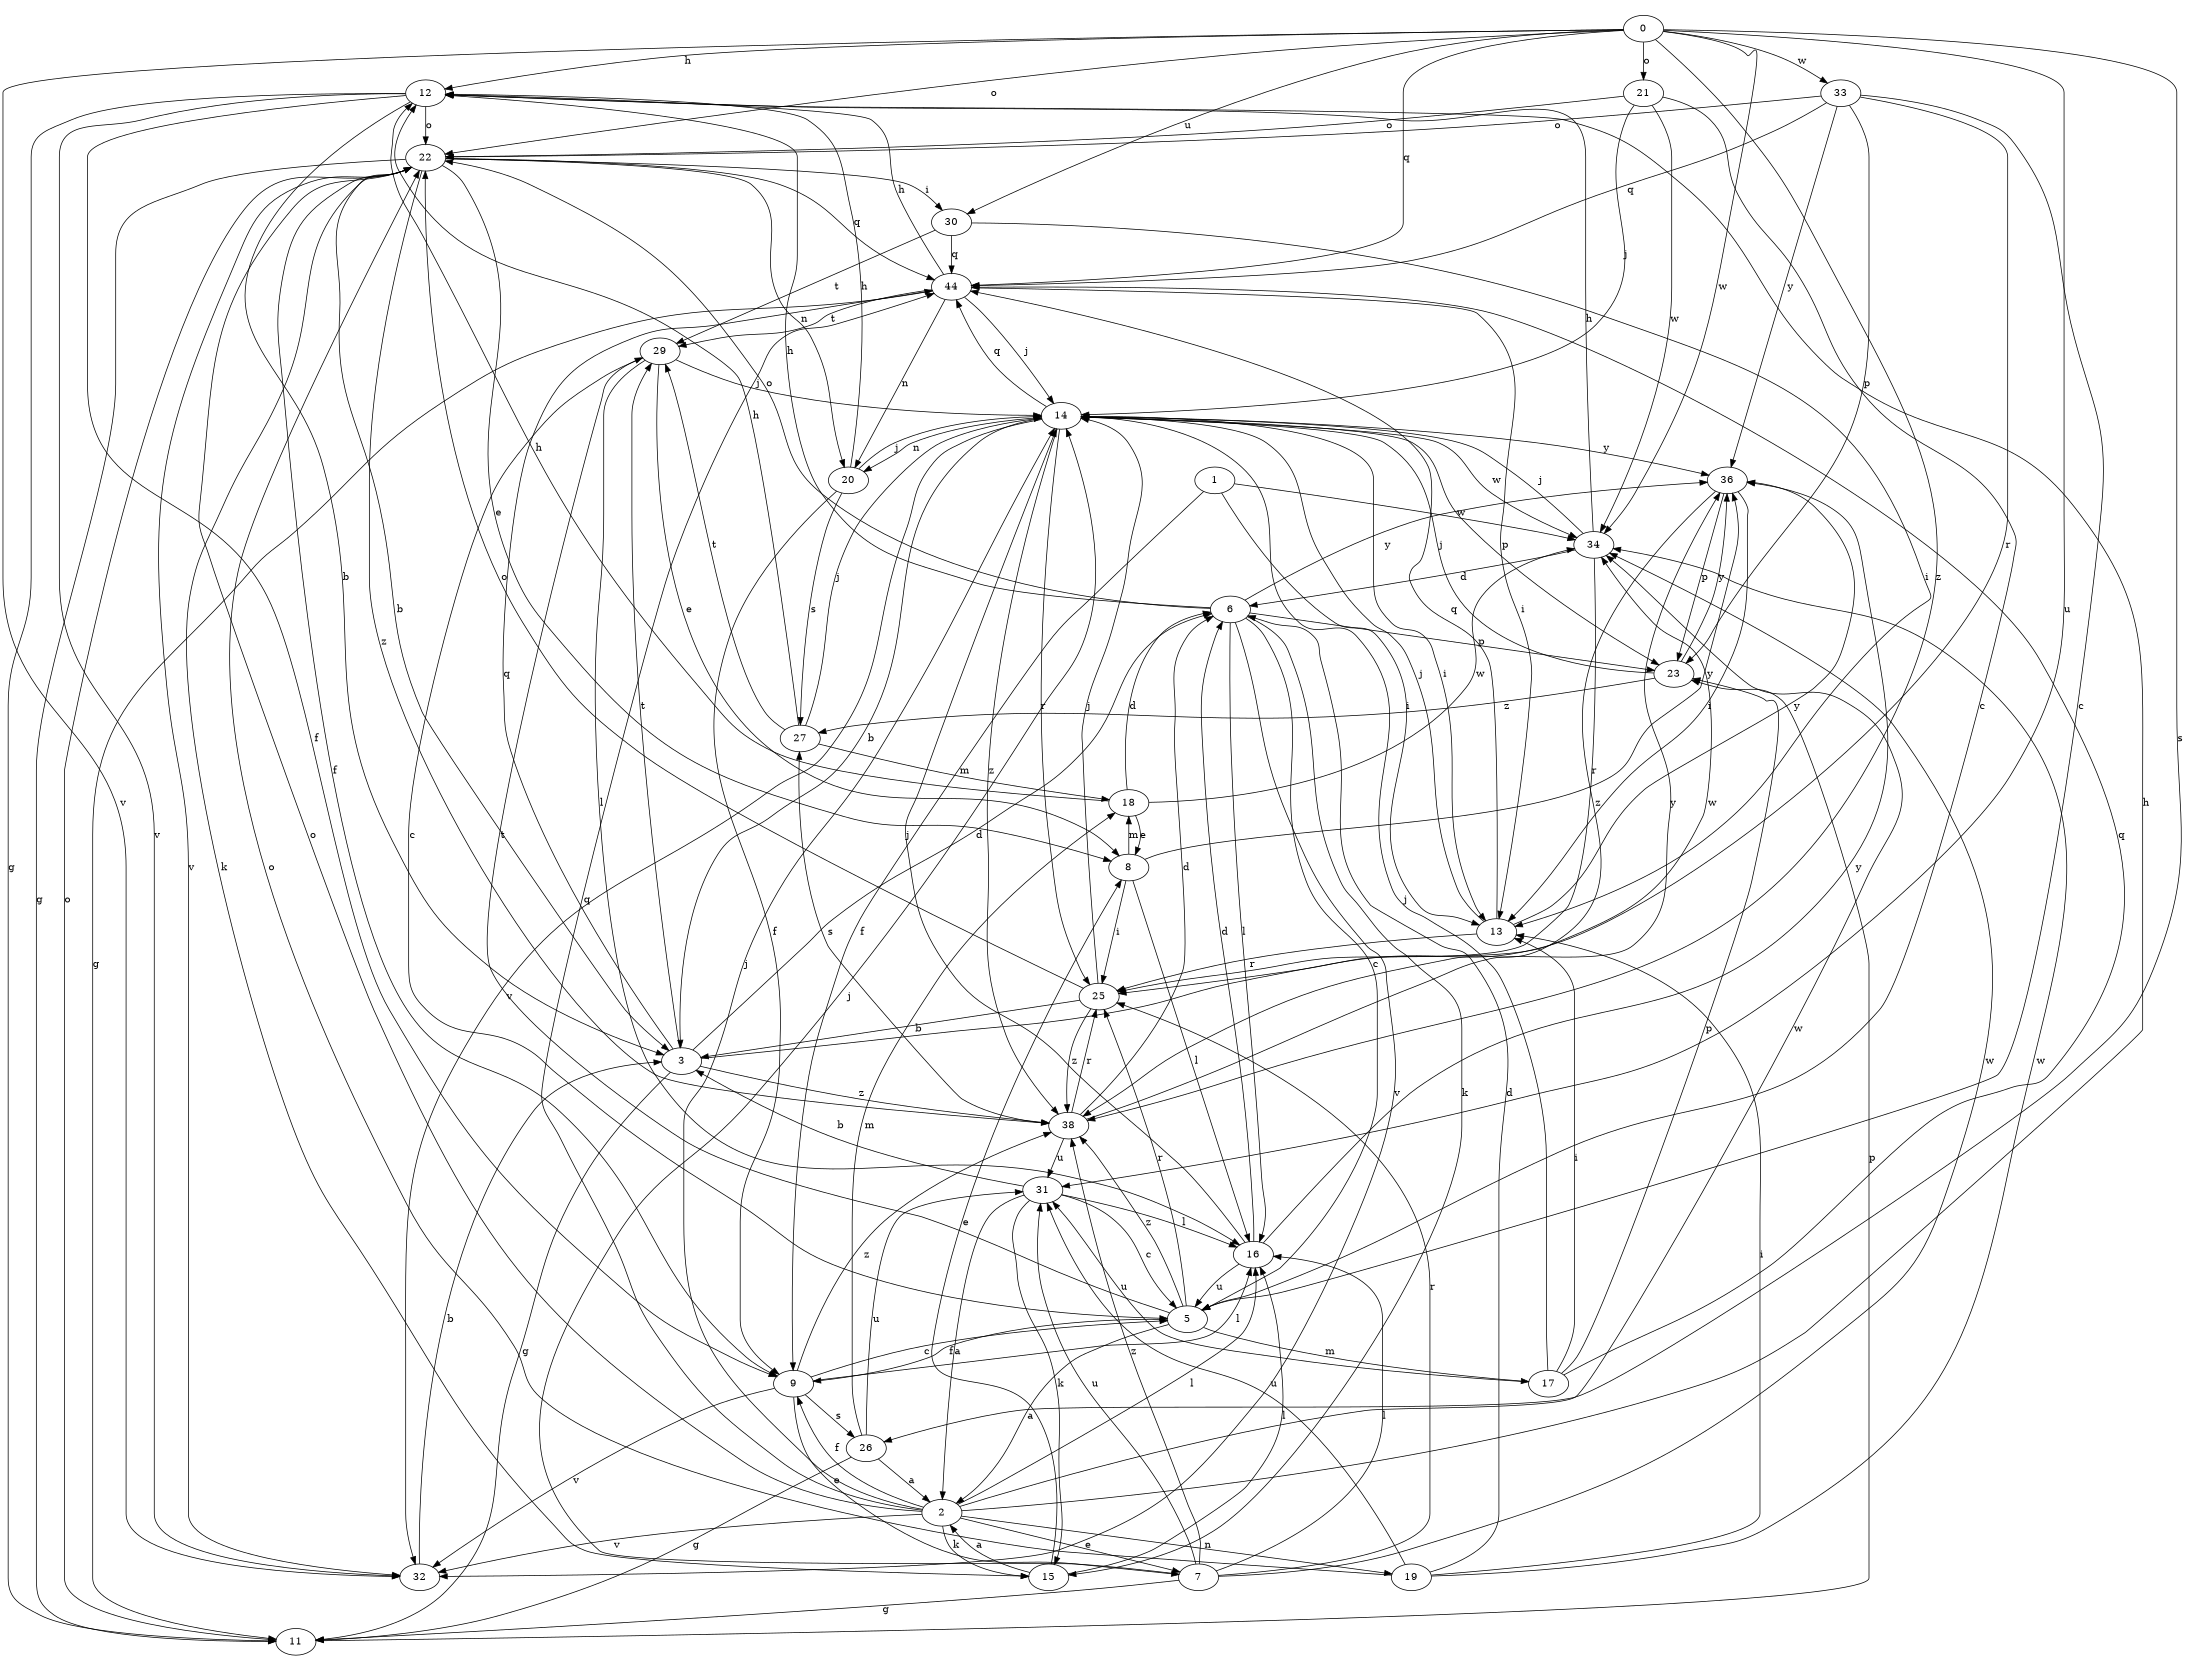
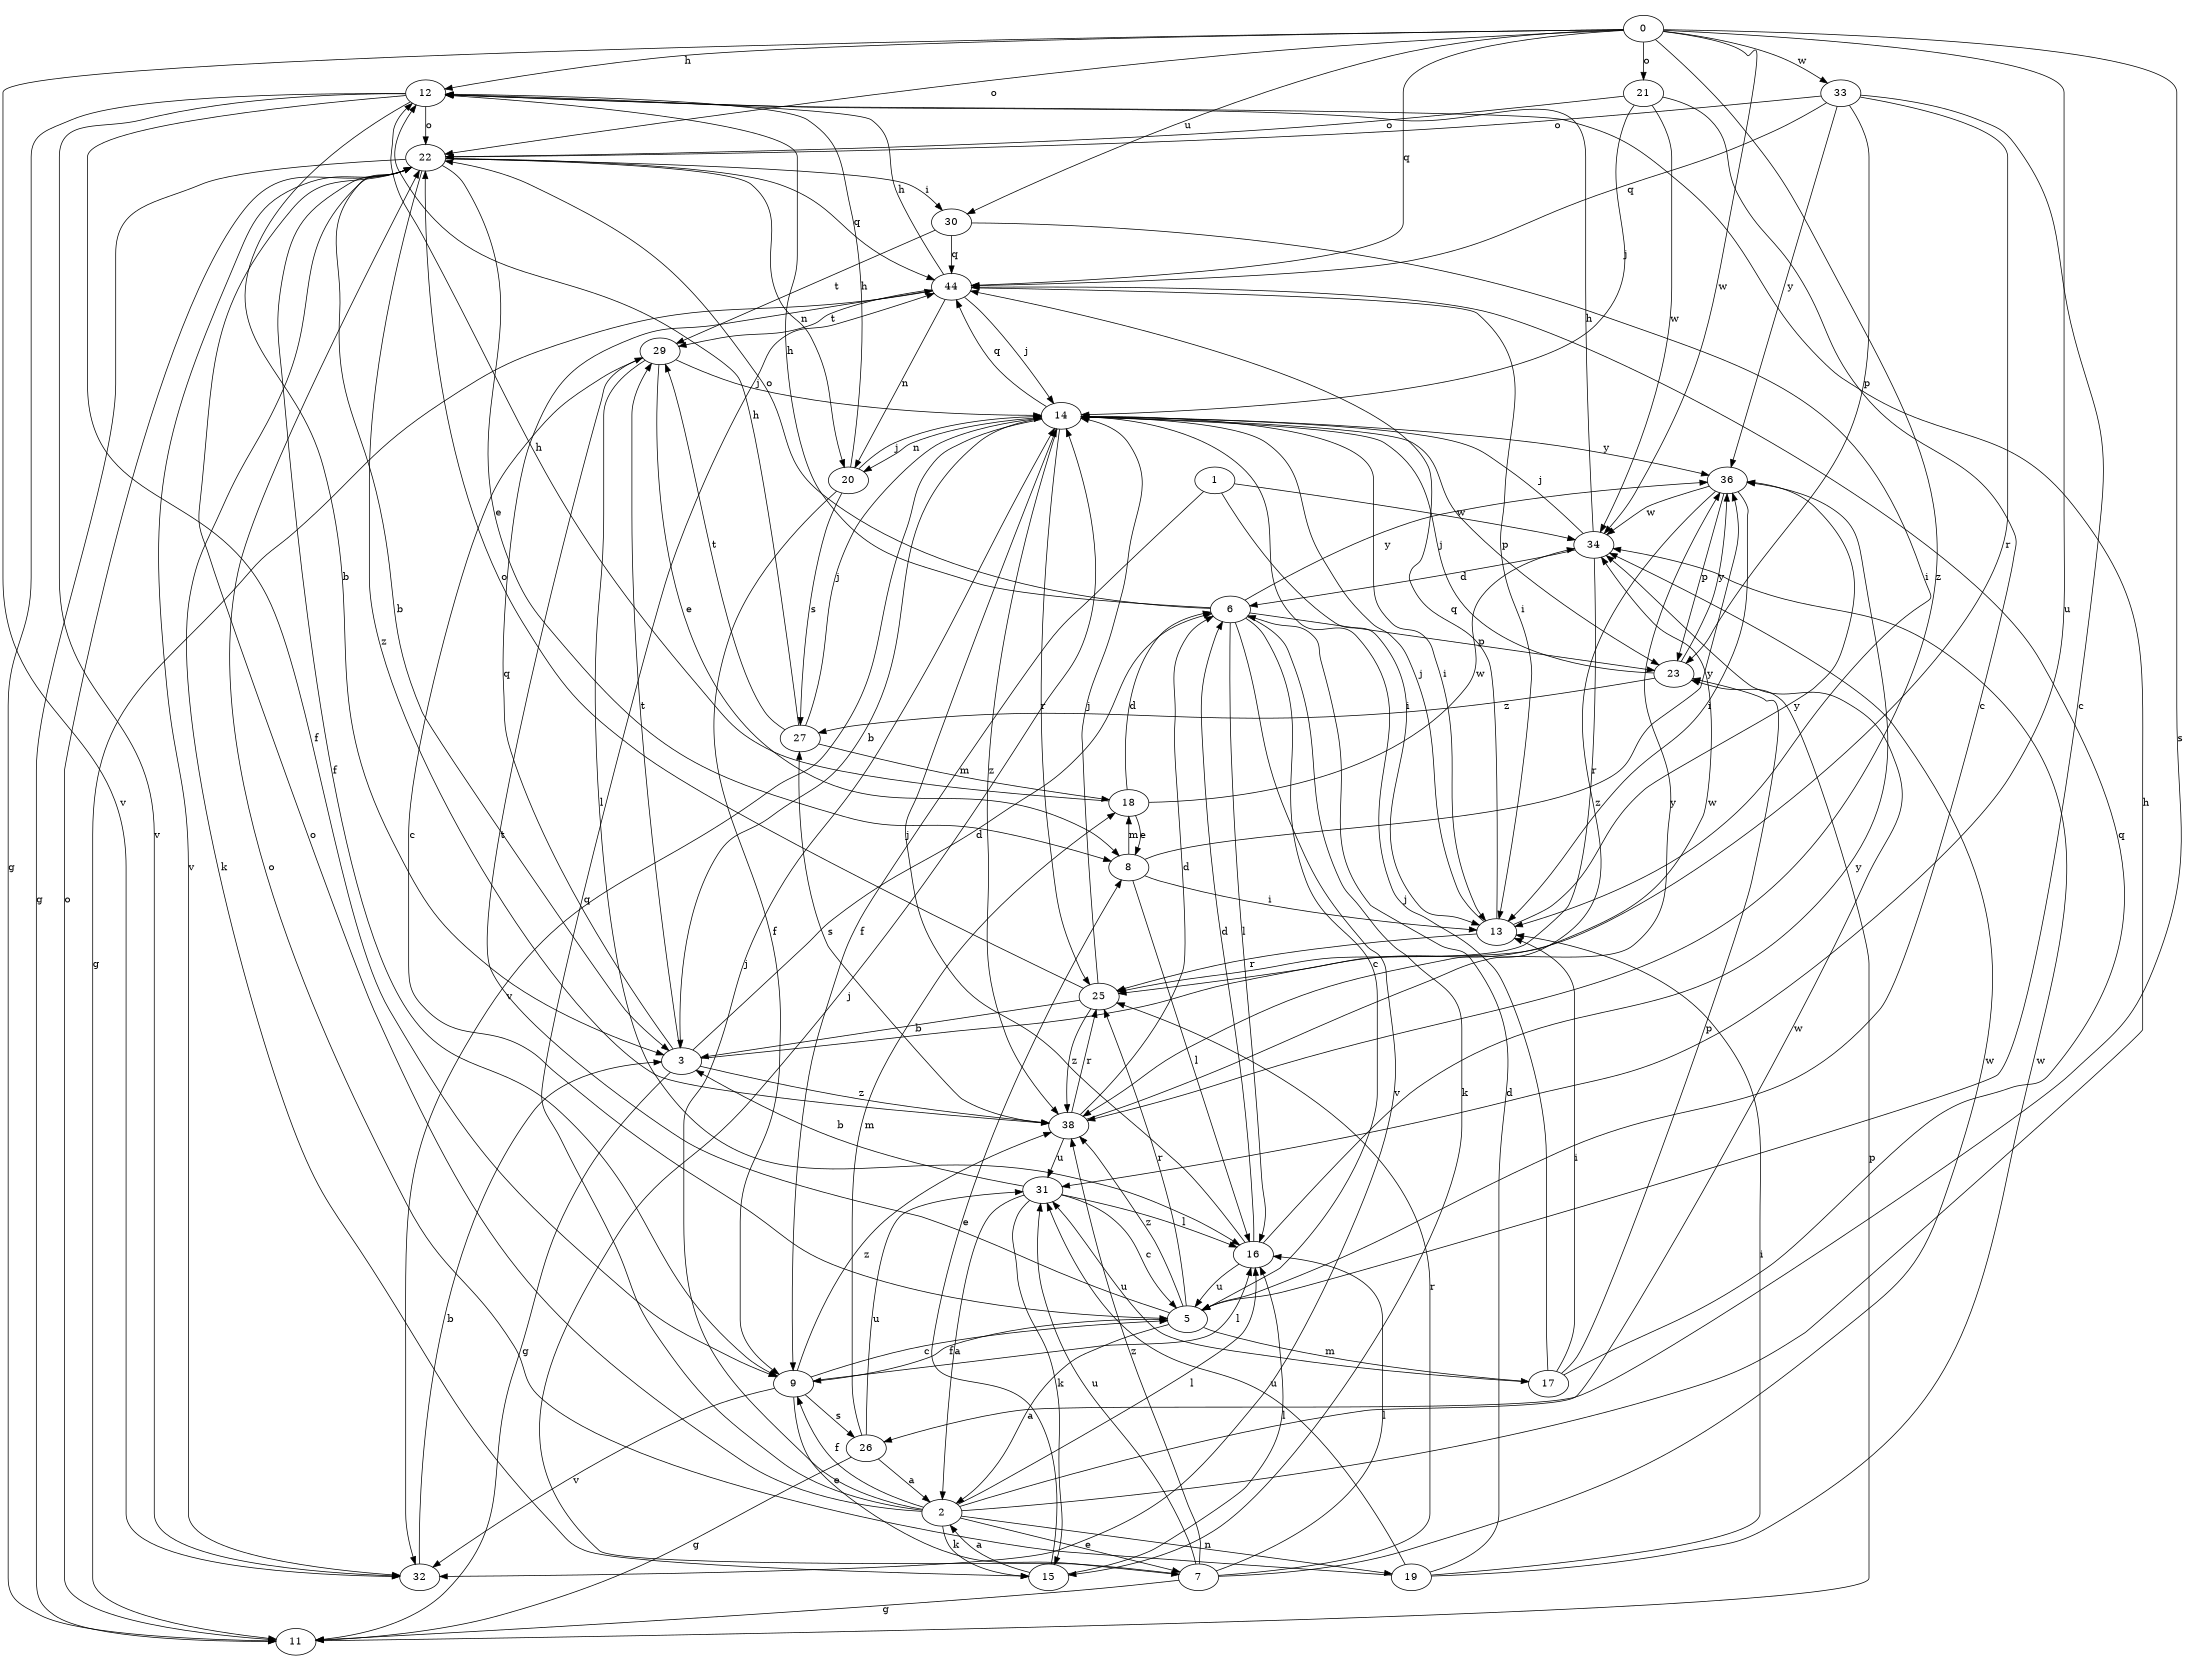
edge "14" -> "34": now "36" -> "34"
edge "8" -> "25": now "8" -> "13"
edge "2" -> "32": removed, label "v"
